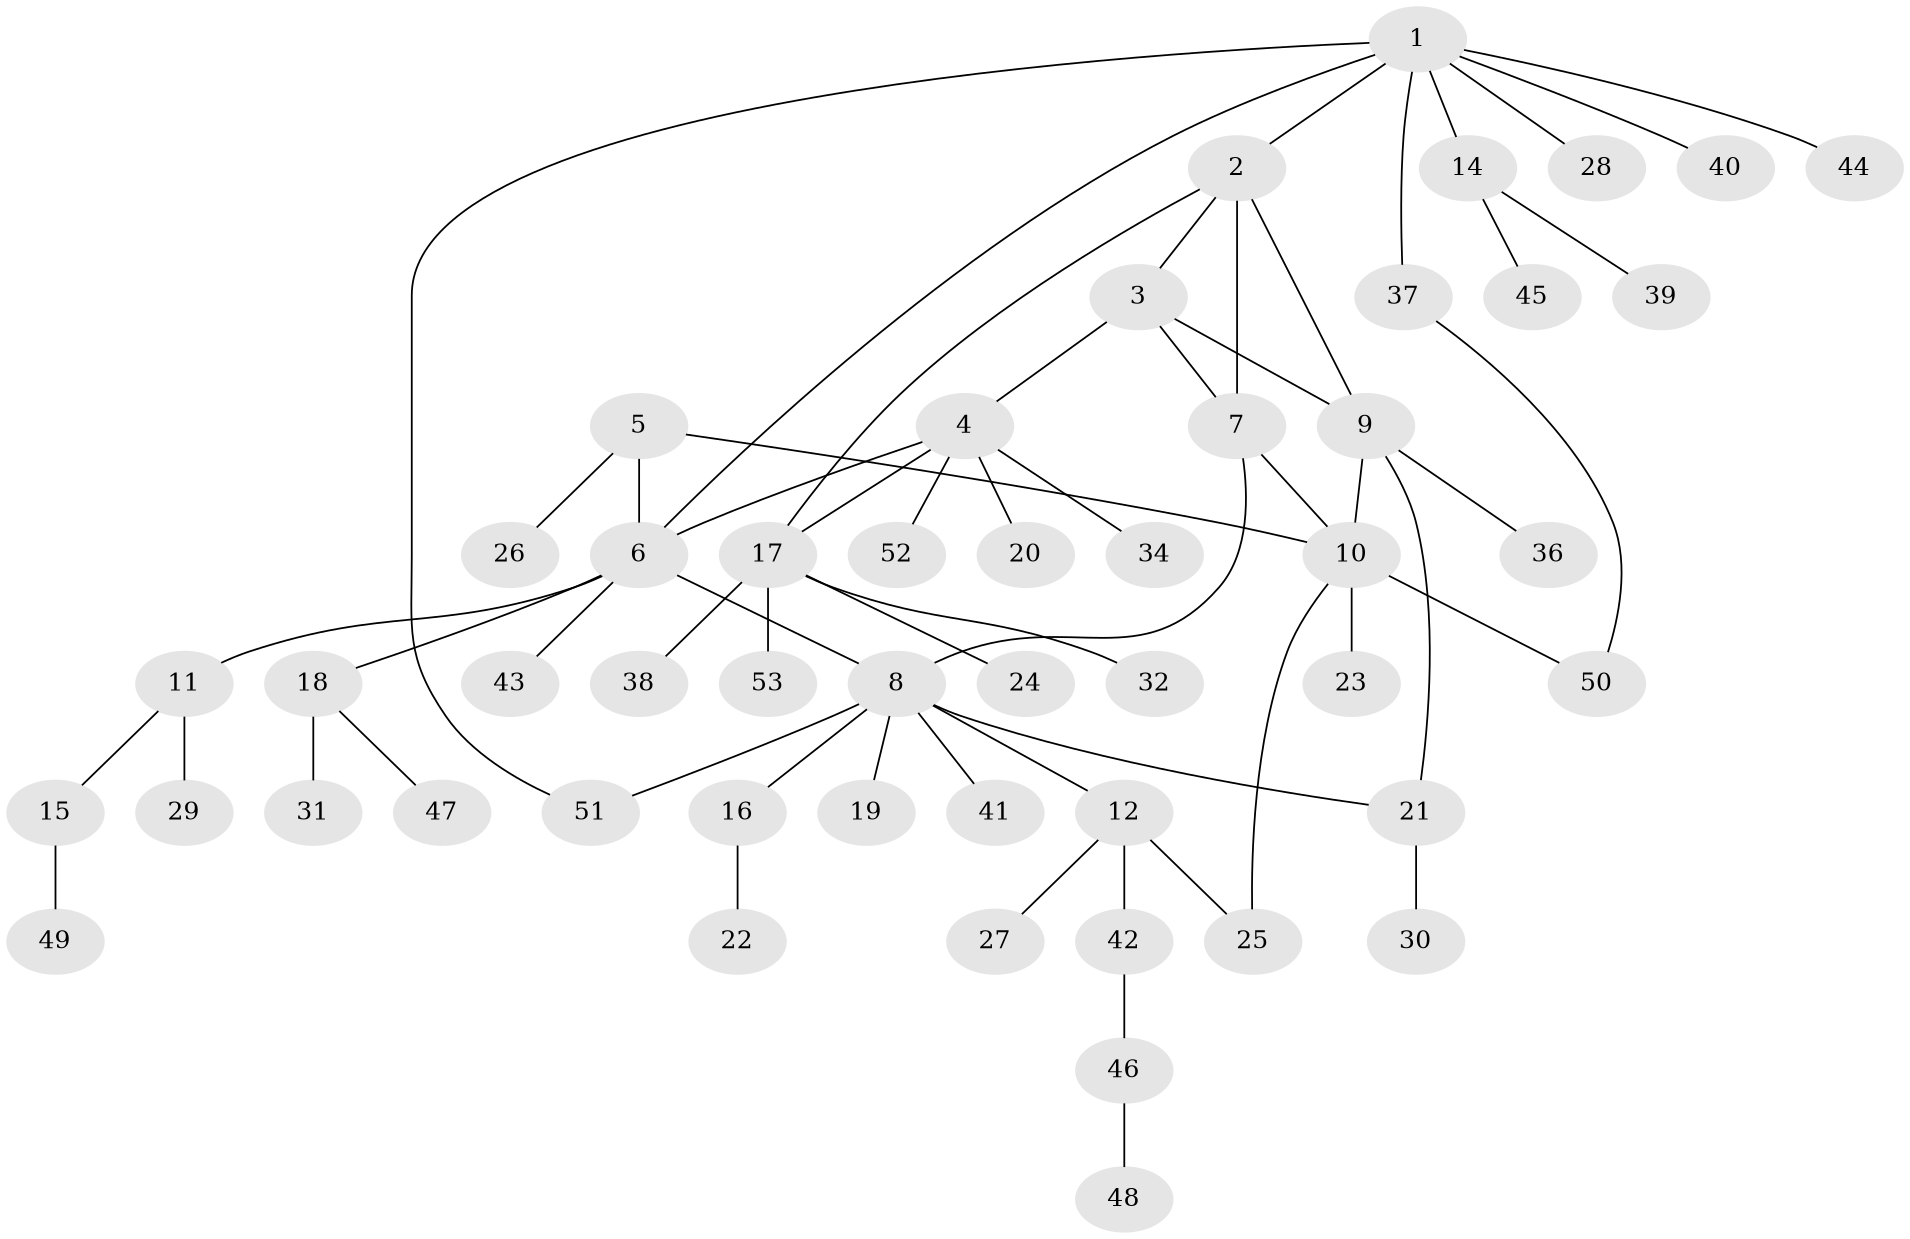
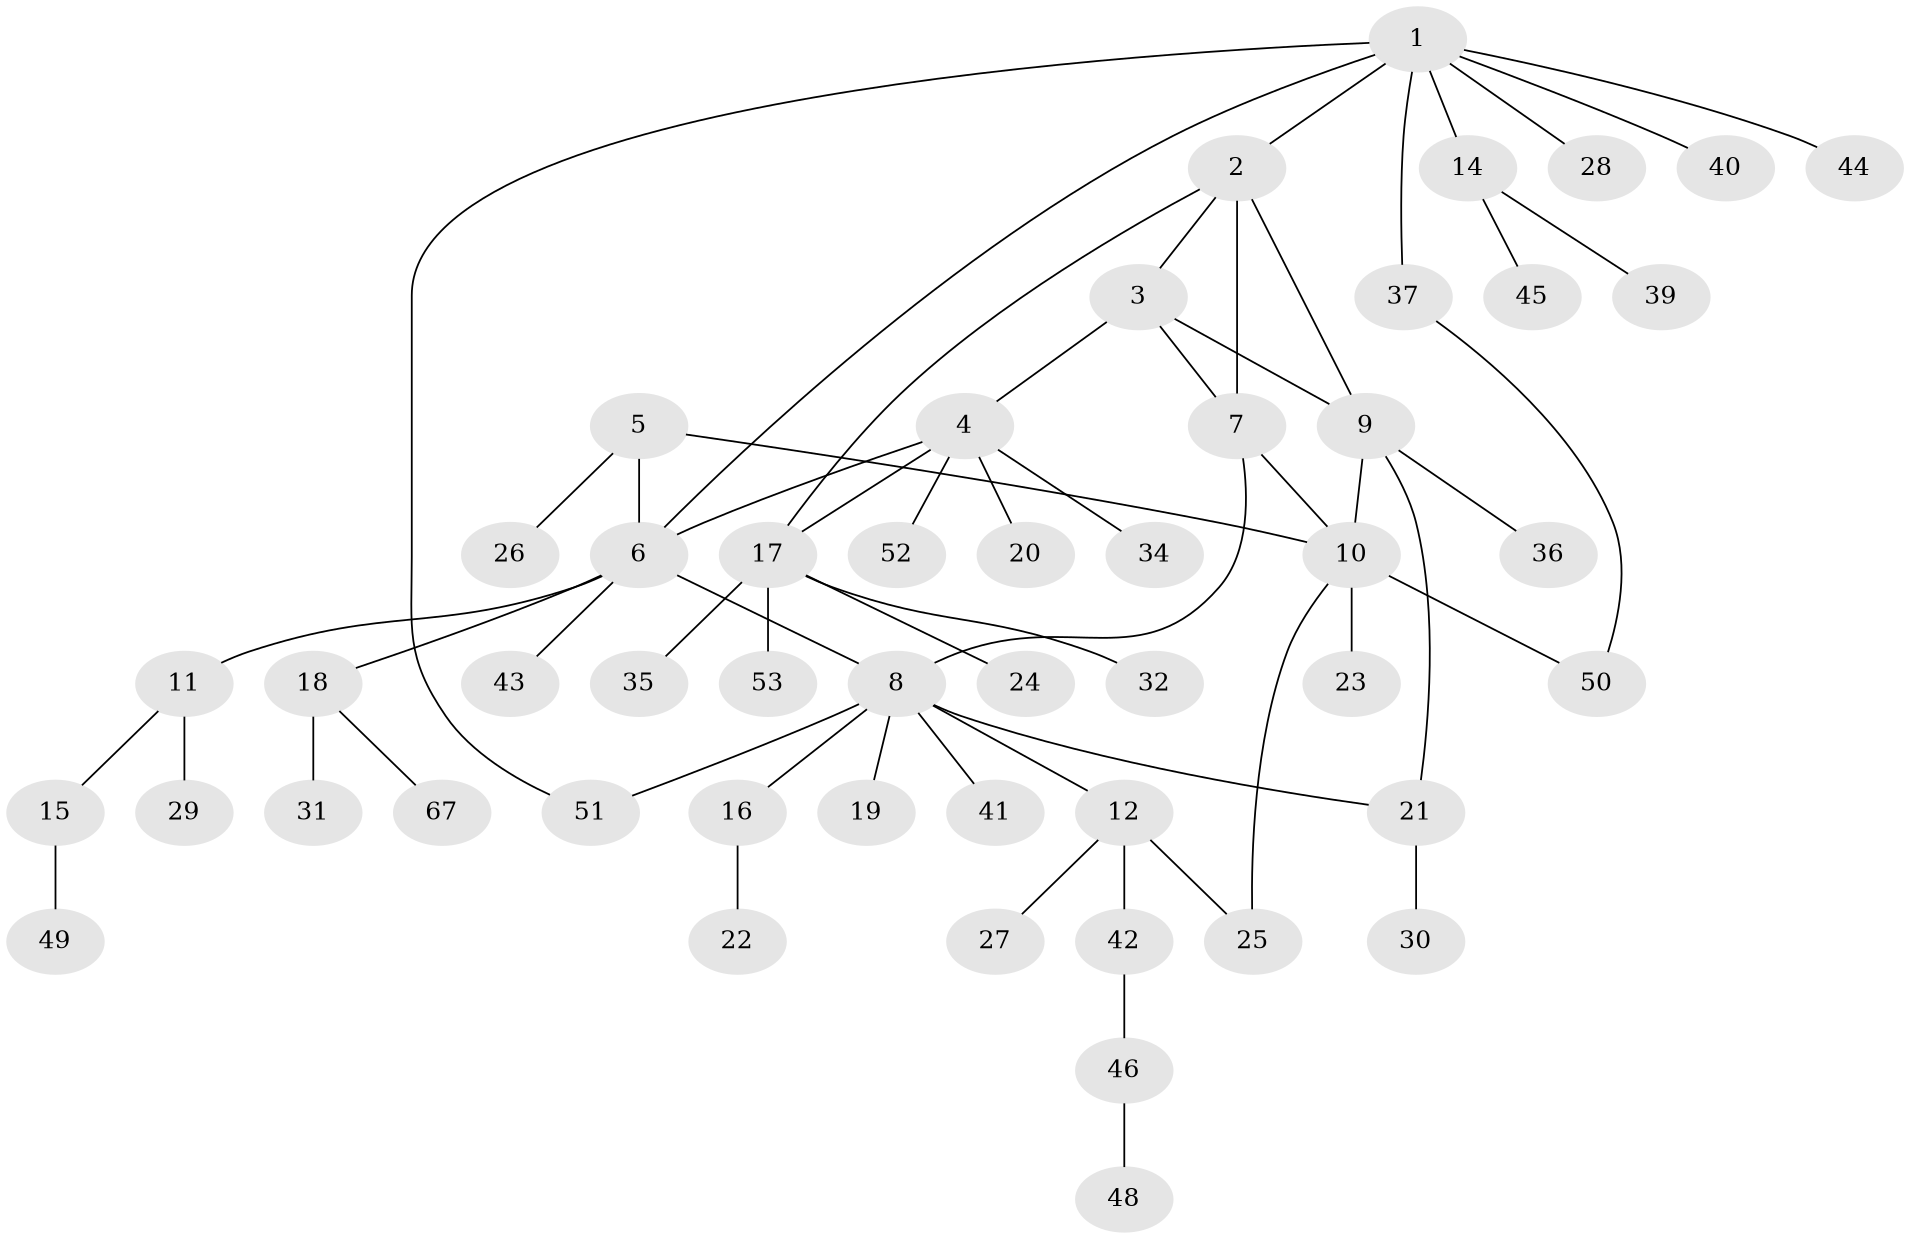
node "38": label "38" -> "35"
node "47": label "47" -> "67"
